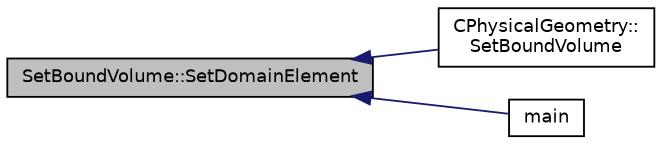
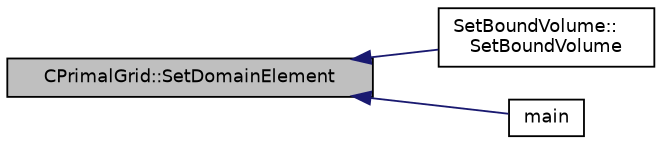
node "CPhysicalGeometry:: SetBoundVolume": label "CPhysicalGeometry:: SetBoundVolume" -> "SetBoundVolume:: SetBoundVolume"
node "SetBoundVolume::SetDomainElement": label "SetBoundVolume::SetDomainElement" -> "CPrimalGrid::SetDomainElement"
